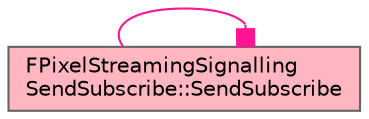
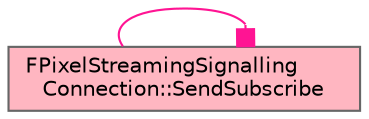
node "FPixelStreamingSignalling SendSubscribe::SendSubscribe": label "FPixelStreamingSignalling SendSubscribe::SendSubscribe" -> "FPixelStreamingSignalling Connection::SendSubscribe"
